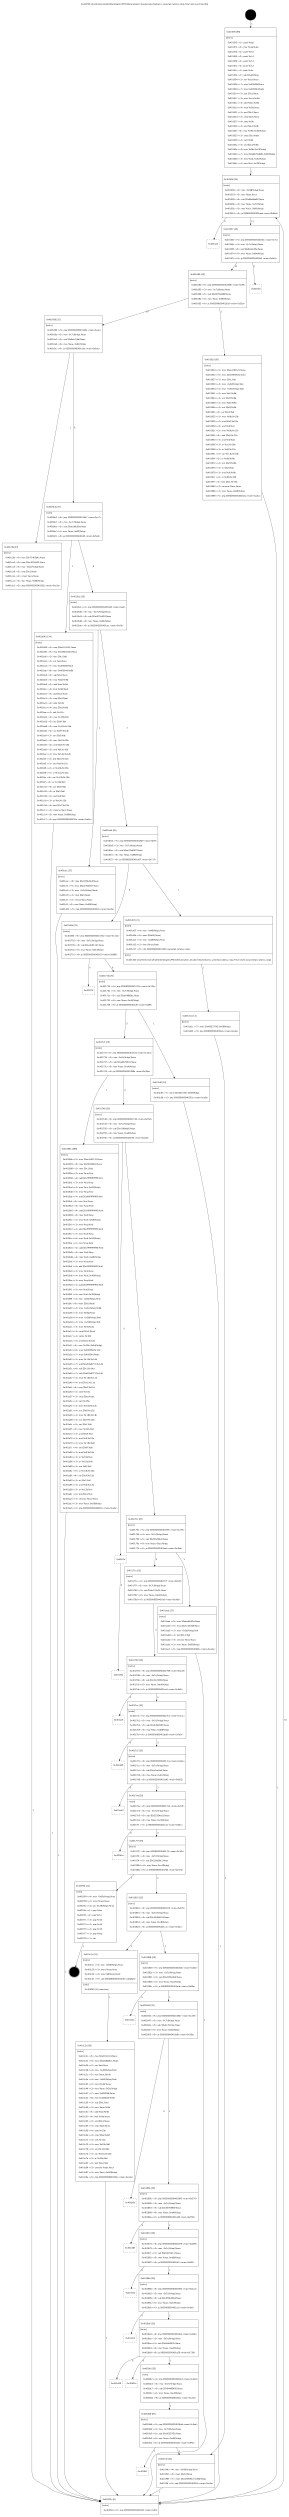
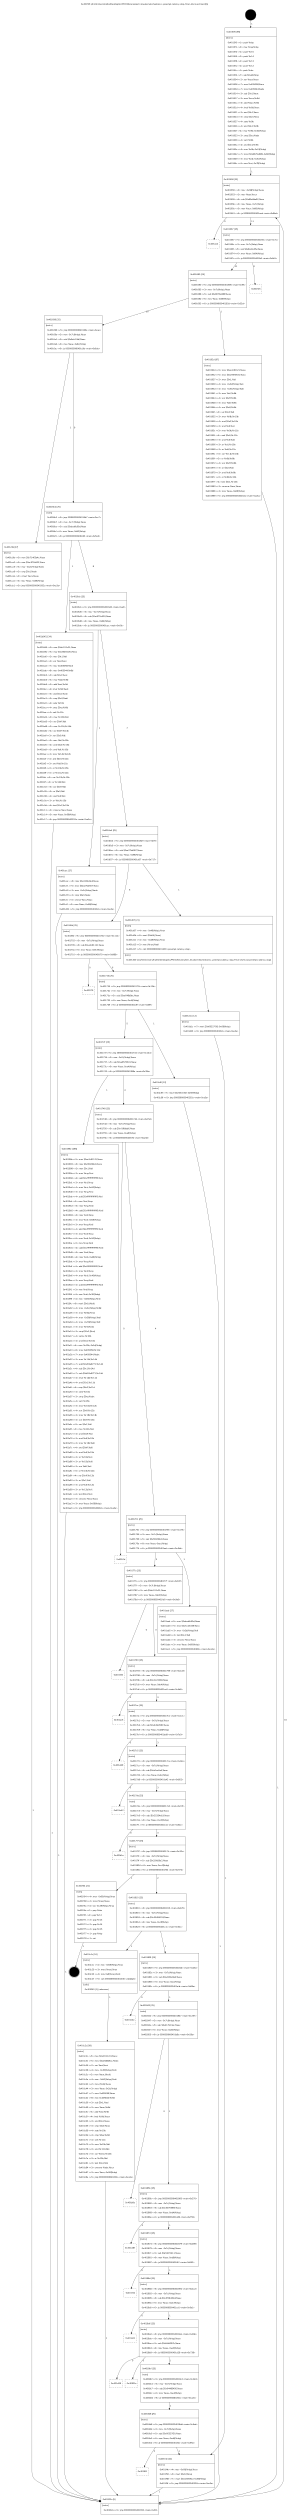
edge "0x401ffd" -> "0x401fd0": now "0x40177a [25]" -> "0x401fd0"
edge "0x401aab [27]" -> "0x40202a [5]": removed, label "1"
